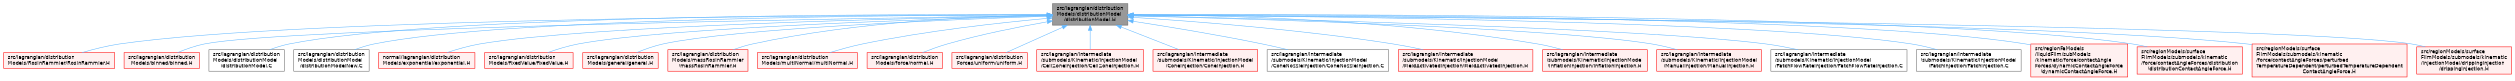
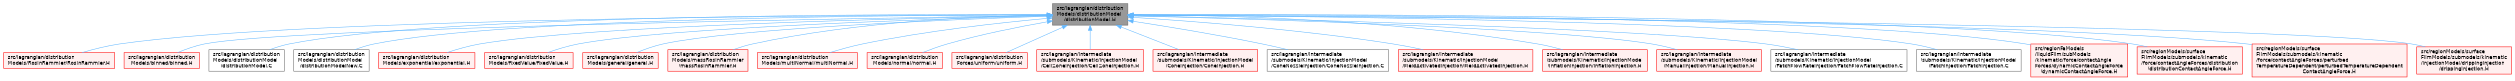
node "normal/lagrangian/distribution Models/exponential/exponential.H": label "normal/lagrangian/distribution Models/exponential/exponential.H" -> "src/lagrangian/distribution Models/exponential/exponential.H"
node "src/lagrangian/distribution Models/force/normal.H": label "src/lagrangian/distribution Models/force/normal.H" -> "src/lagrangian/distribution Models/normal/normal.H"
